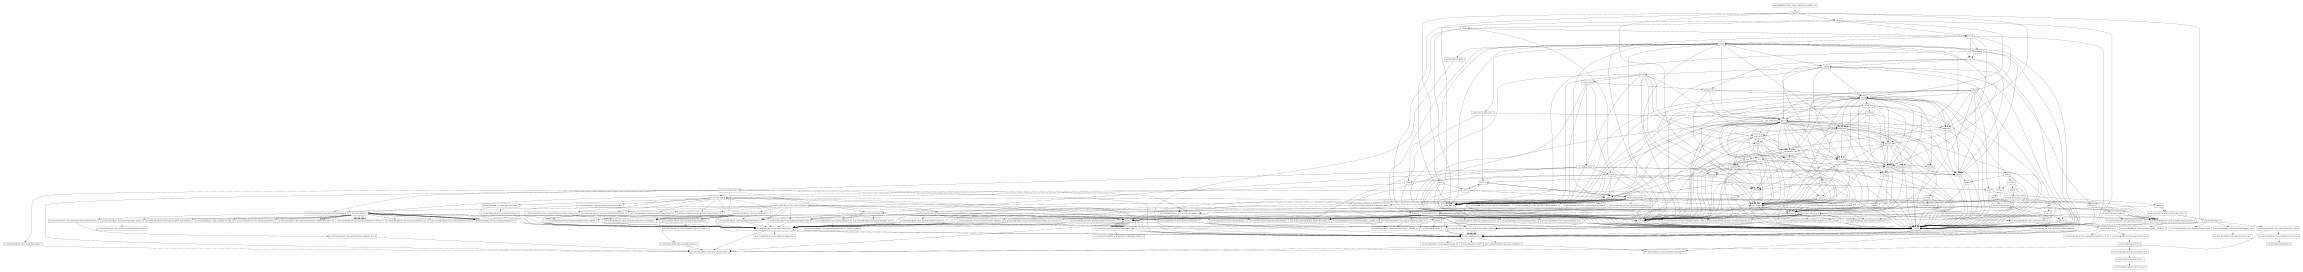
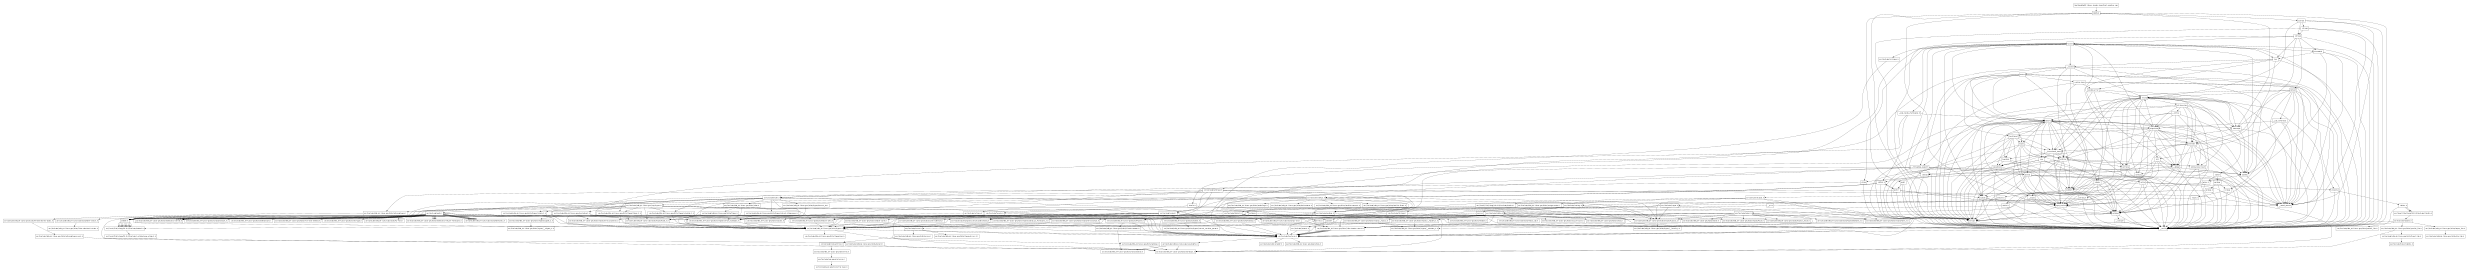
edge "string" -> "algorithm": reversed
